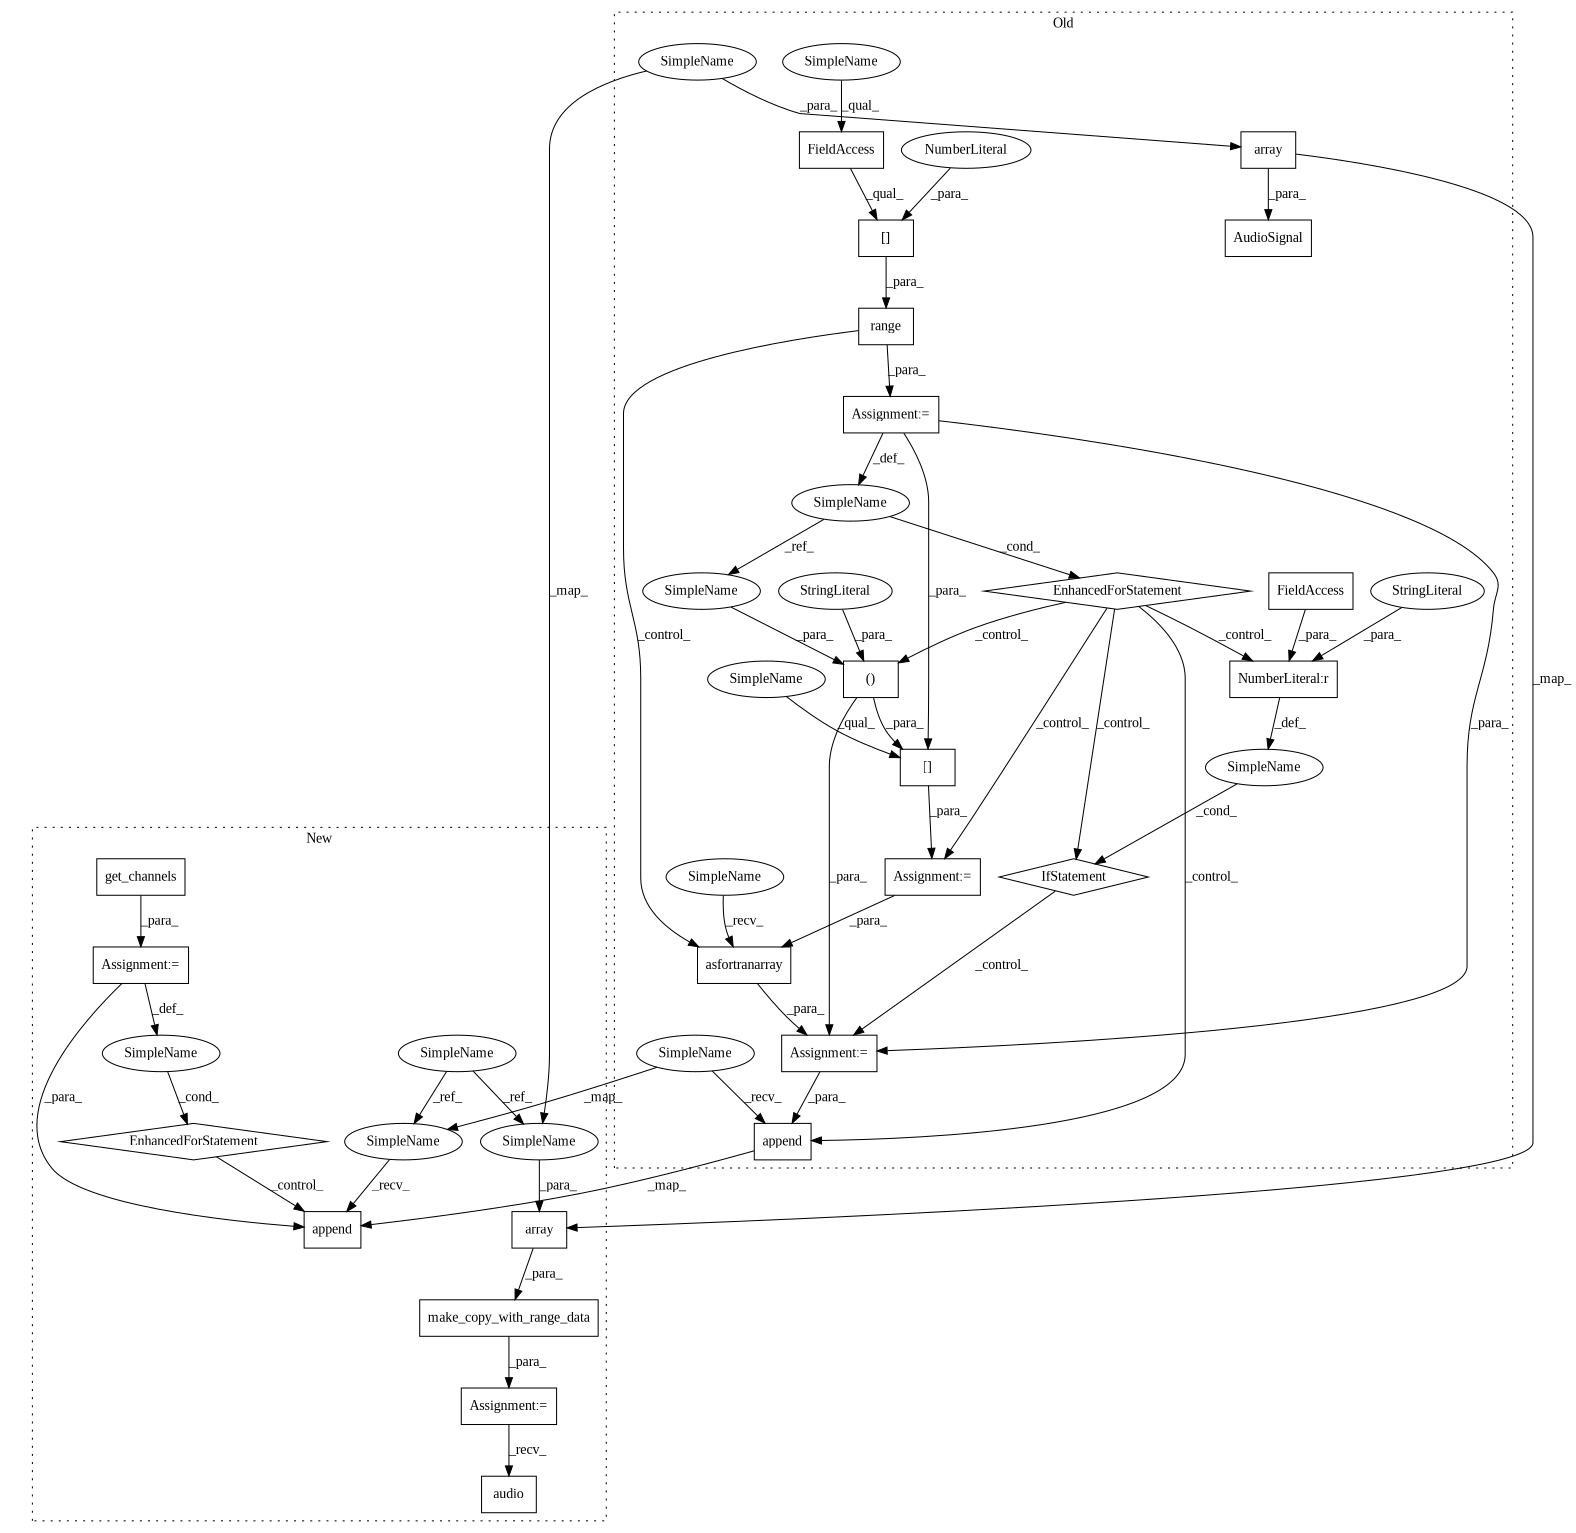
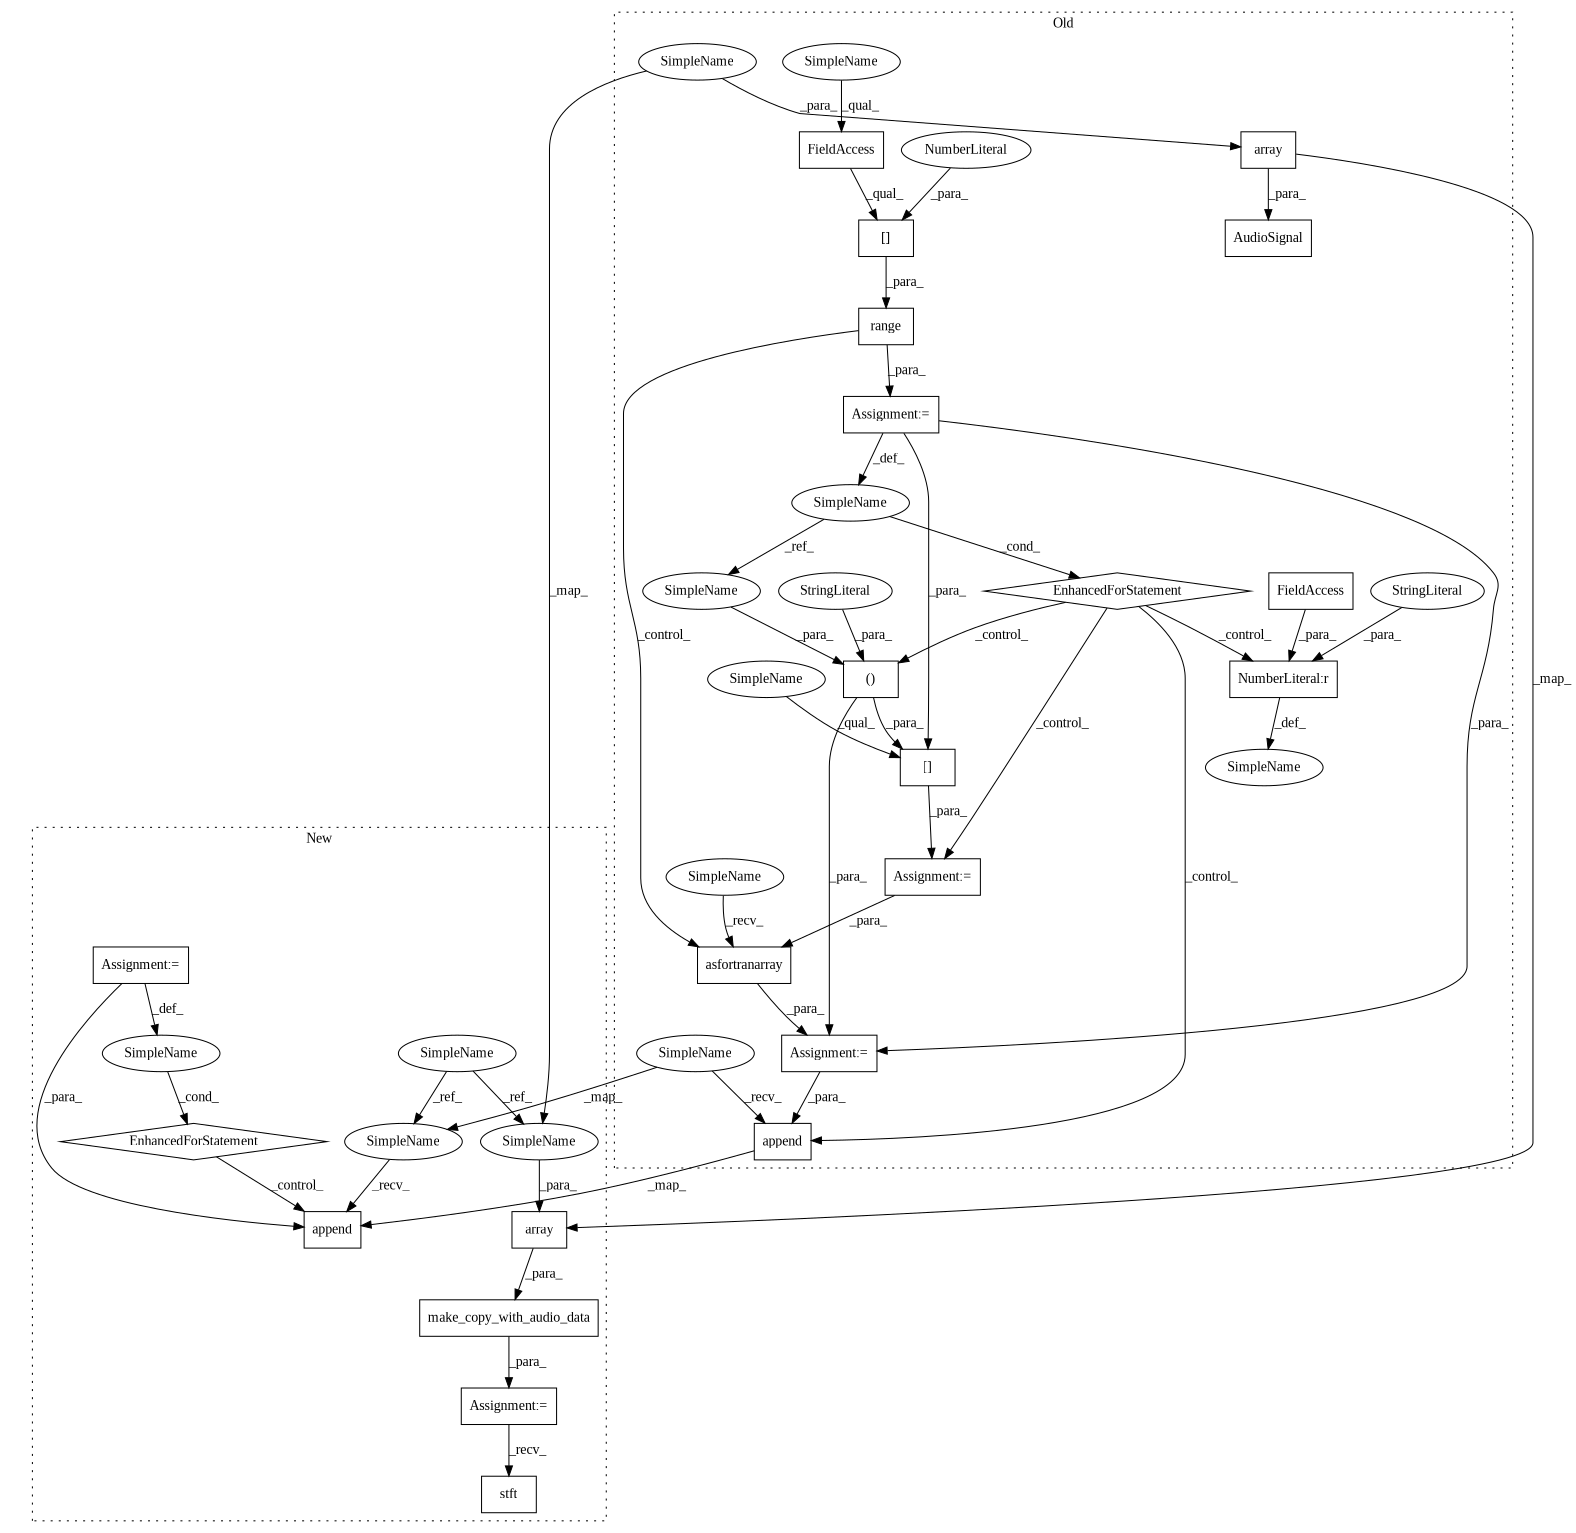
node "get_channels": removed
node "IfStatement": removed
node "make_copy_with_range_data": label "make_copy_with_range_data" -> "make_copy_with_audio_data"
node "audio": label "audio" -> "stft"
